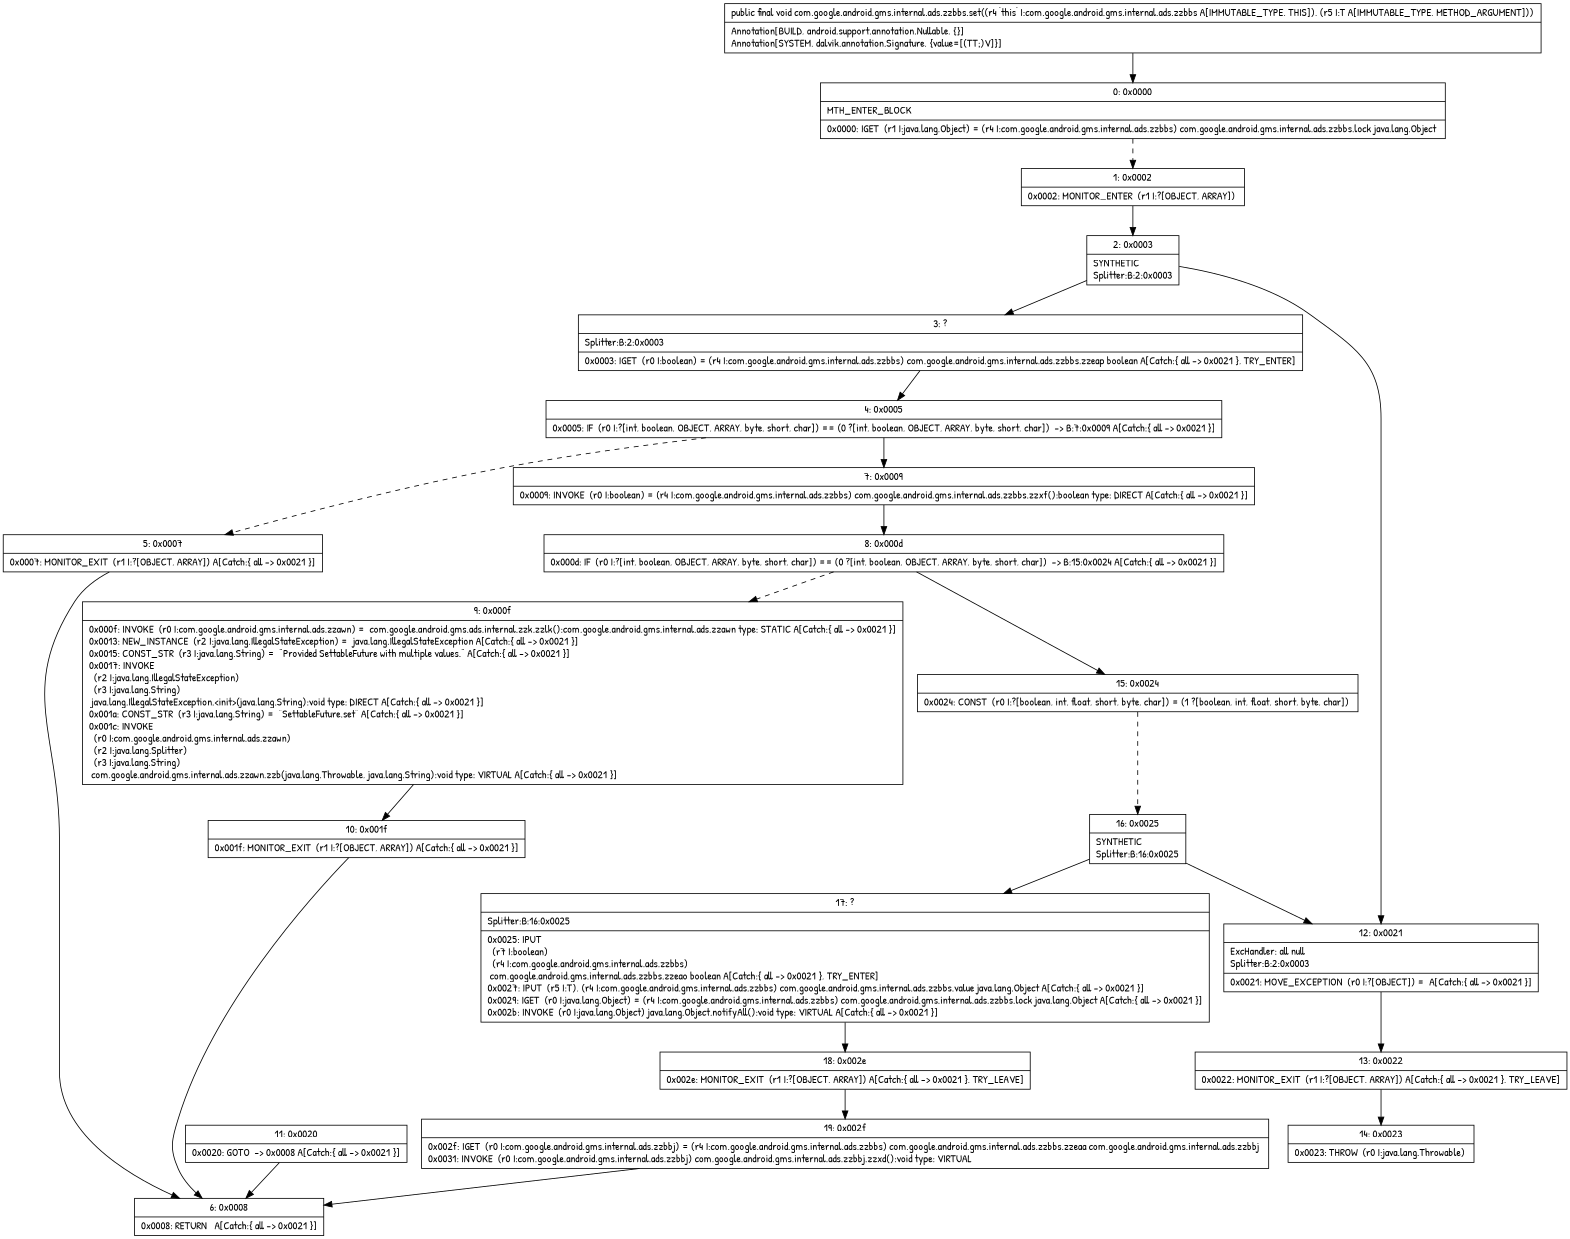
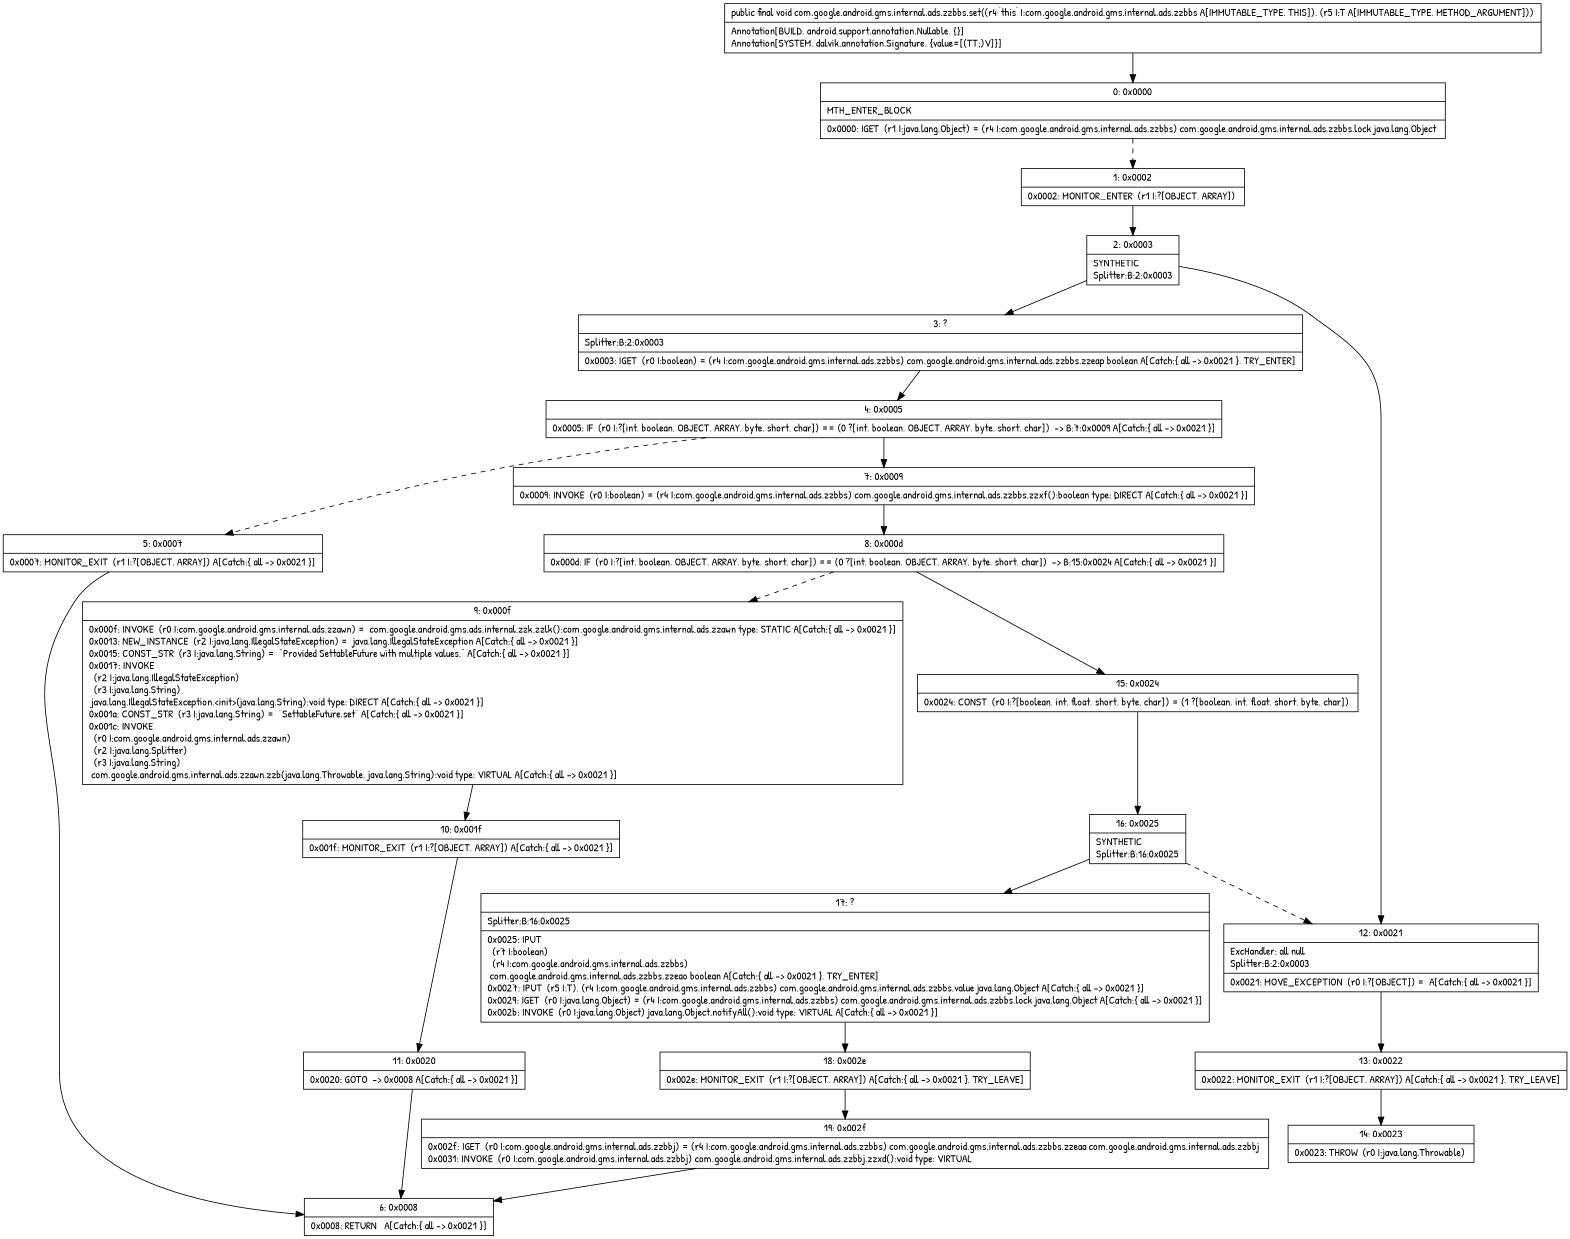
edge "15: 0x0024" -> "16: 0x0025": style dashed -> solid
edge "16: 0x0025" -> "12: 0x0021": style solid -> dashed
edge "10: 0x001f" -> "6: 0x0008": now "10: 0x001f" -> "11: 0x0020"
